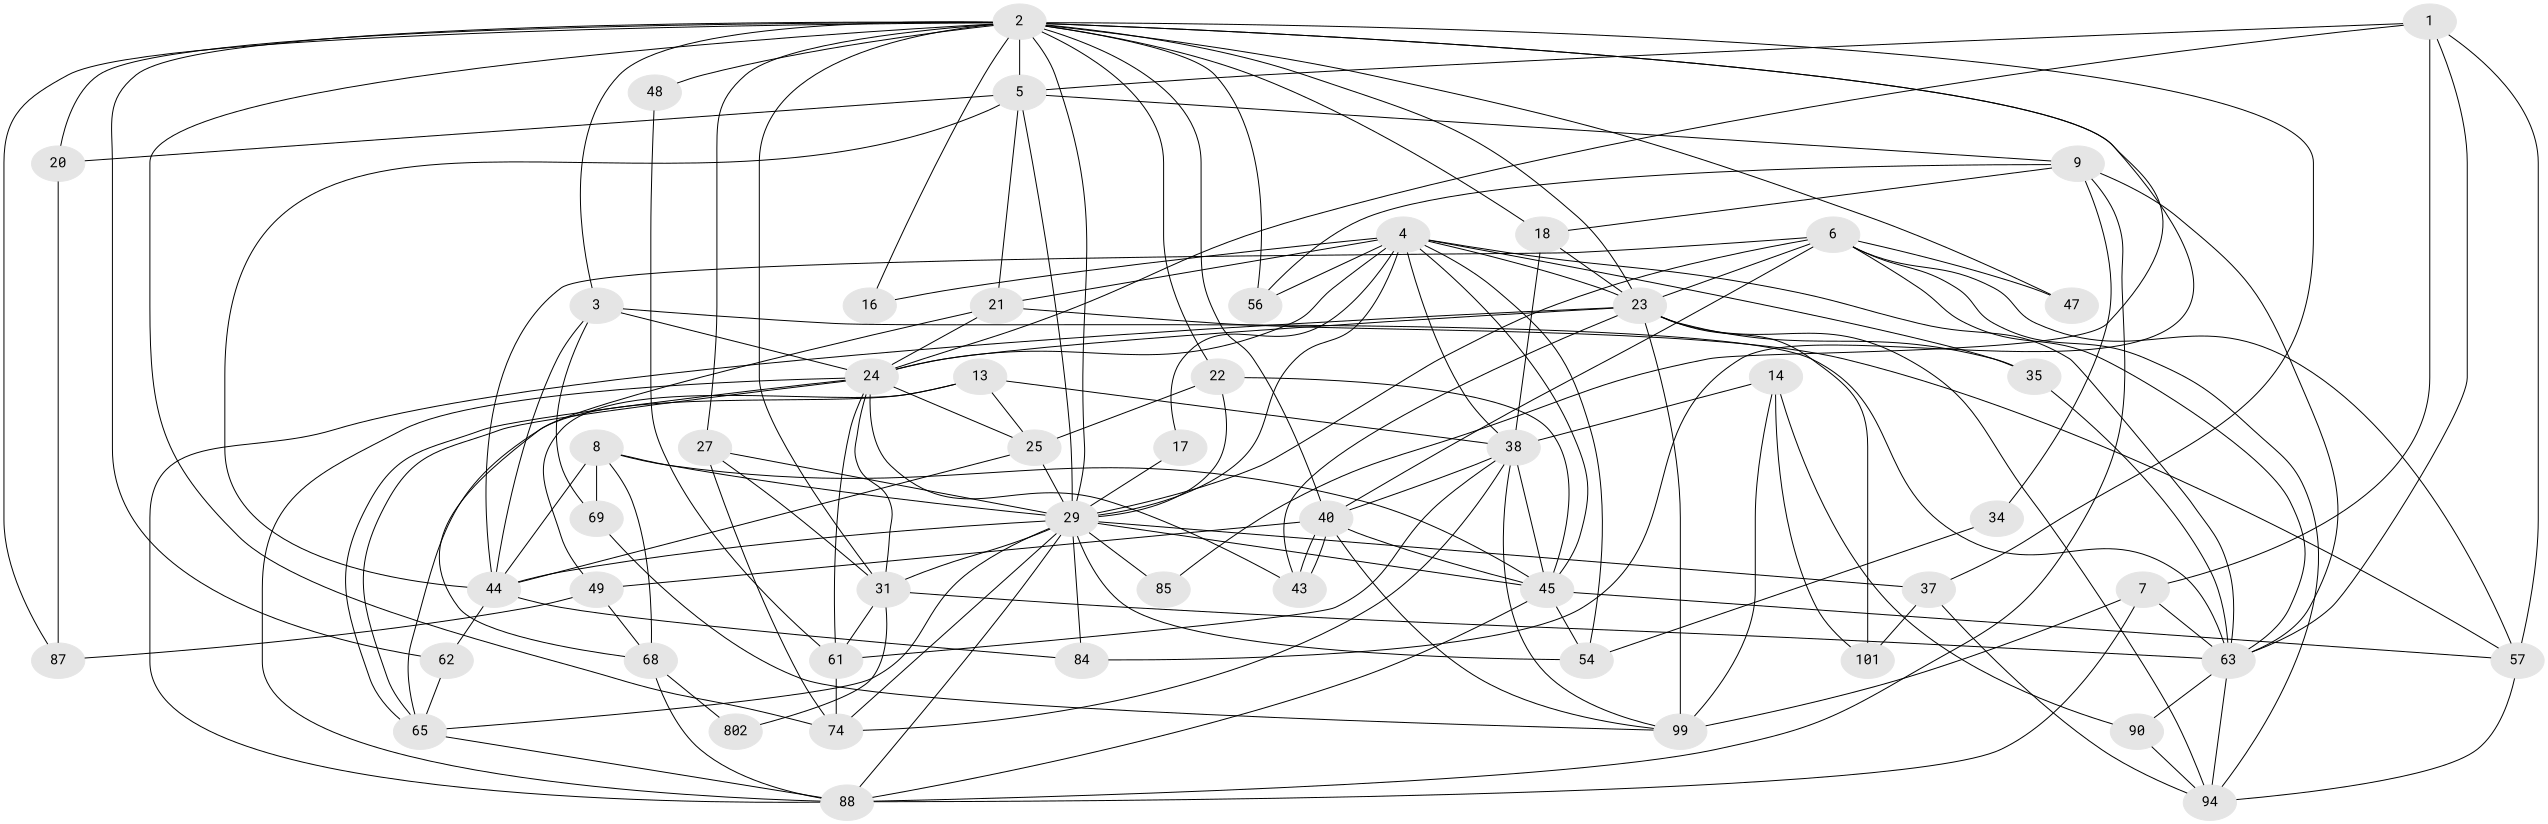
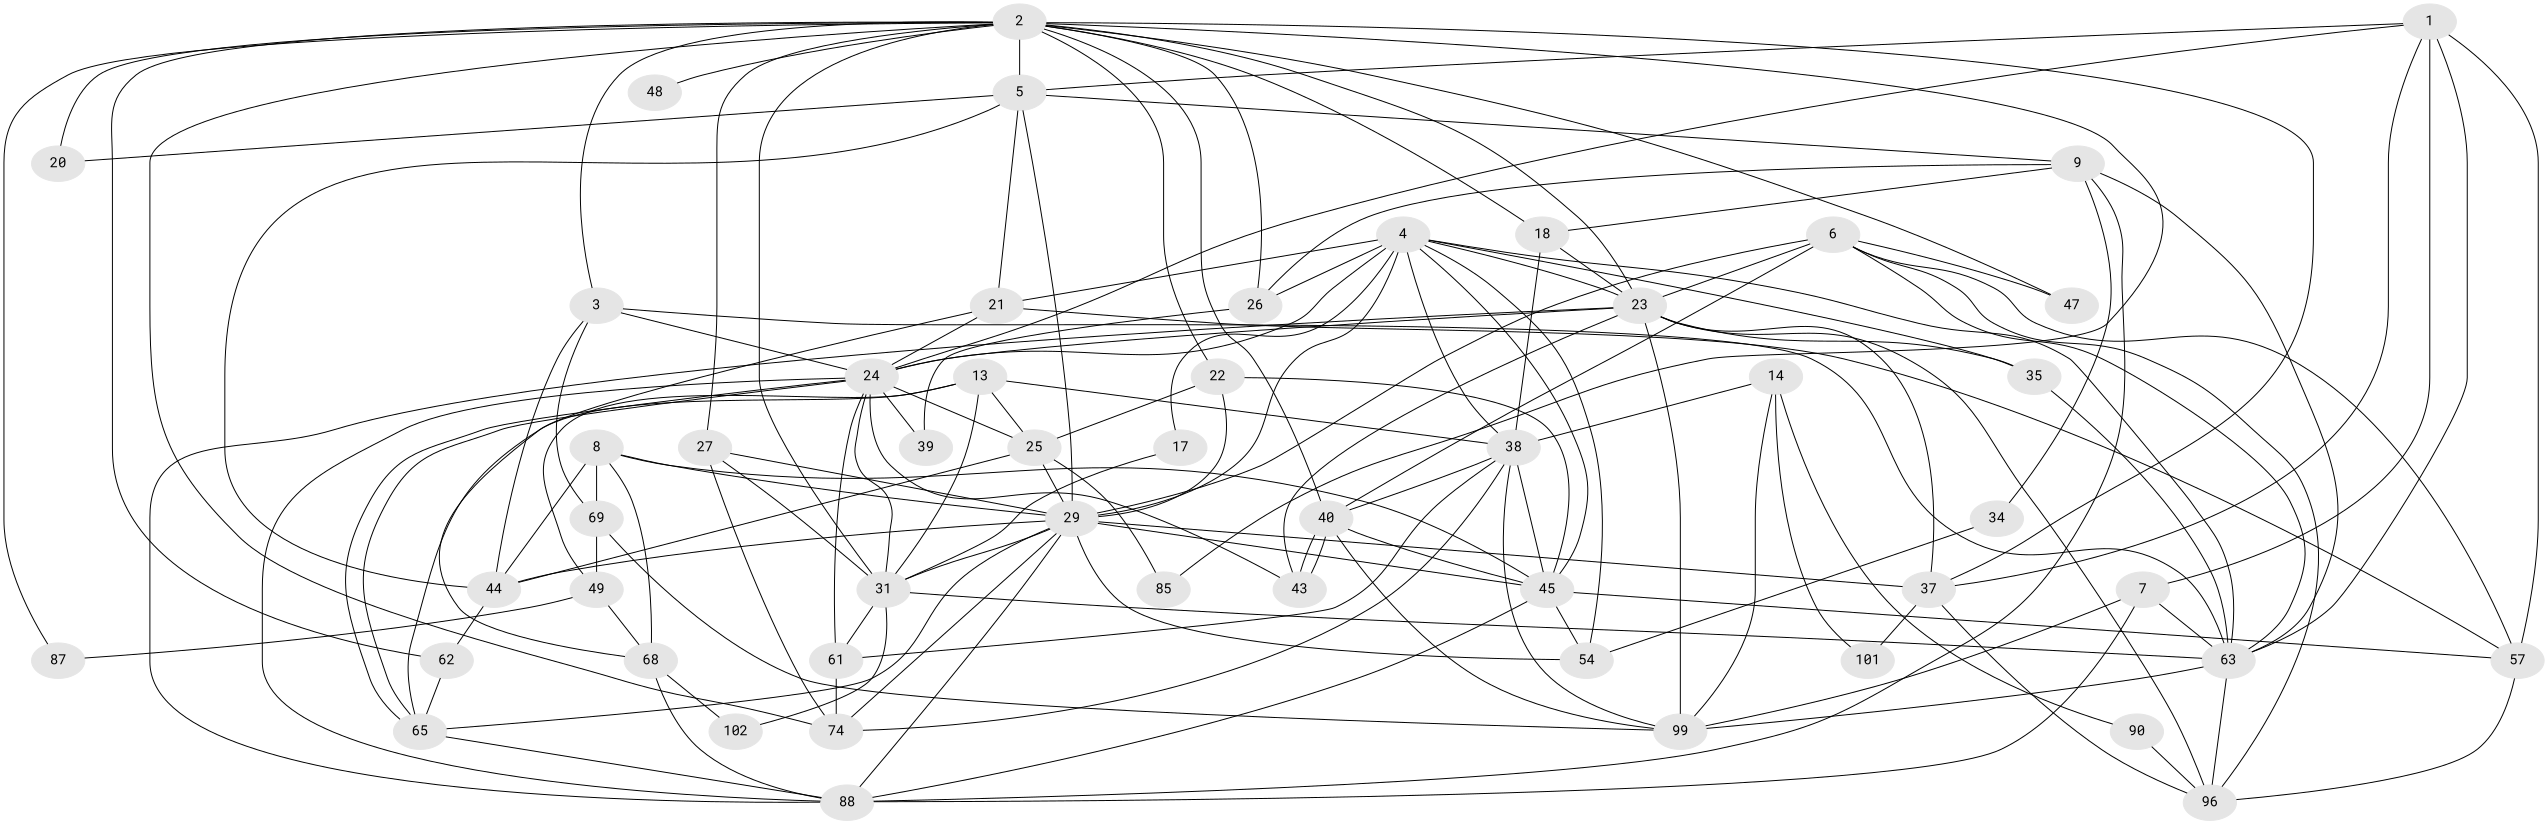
edge "6" -- "44": removed
edge "2" -- "29": removed
node "16": removed
node "56": label "56" -> "26"
edge "20" -- "87": removed
edge "23" -- "101": now "23" -- "37"
edge "48" -- "61": removed
edge "1" -- "37": added
node "39": added
edge "17" -- "29": now "17" -- "31"
edge "13" -- "31": added
edge "29" -- "85": now "25" -- "85"
edge "40" -- "49": now "69" -- "49"
node "84": removed
edge "63" -- "90": now "63" -- "99"
node "802": label "802" -> "102"
node "94": label "94" -> "96"
